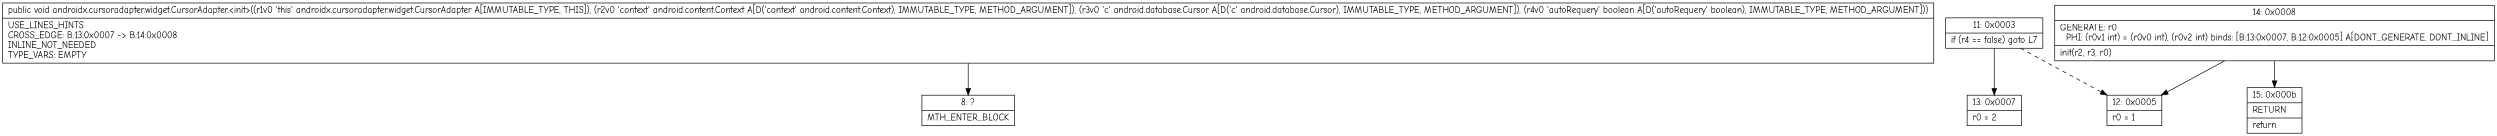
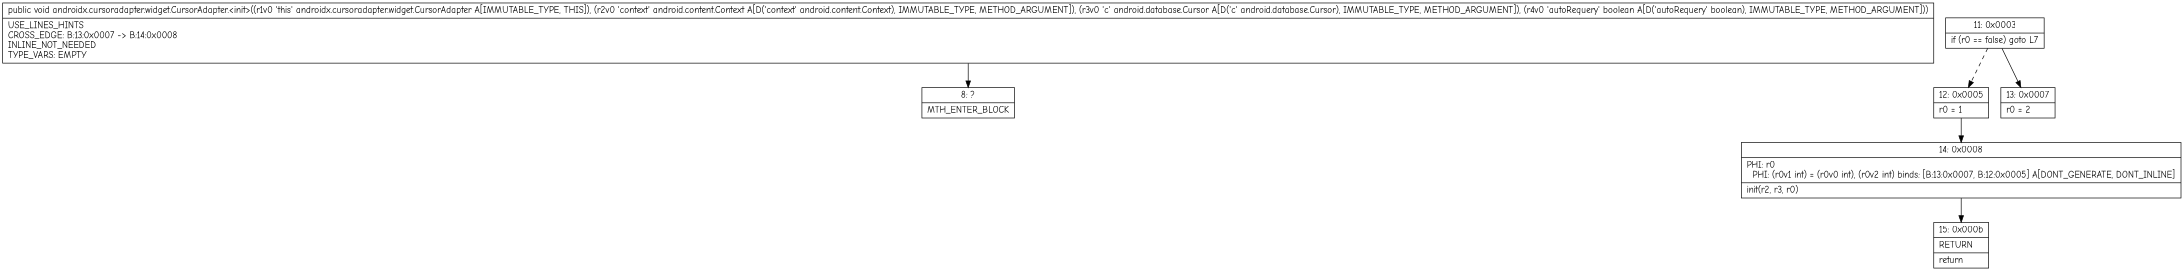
node "14: 0x0008": text "GENERATE: r0" -> "PHI: r0"
node "11: 0x0003": text "if (r4 == false) goto L7" -> "if (r0 == false) goto L7"
edge "14: 0x0008" -> "12: 0x0005": reversed
